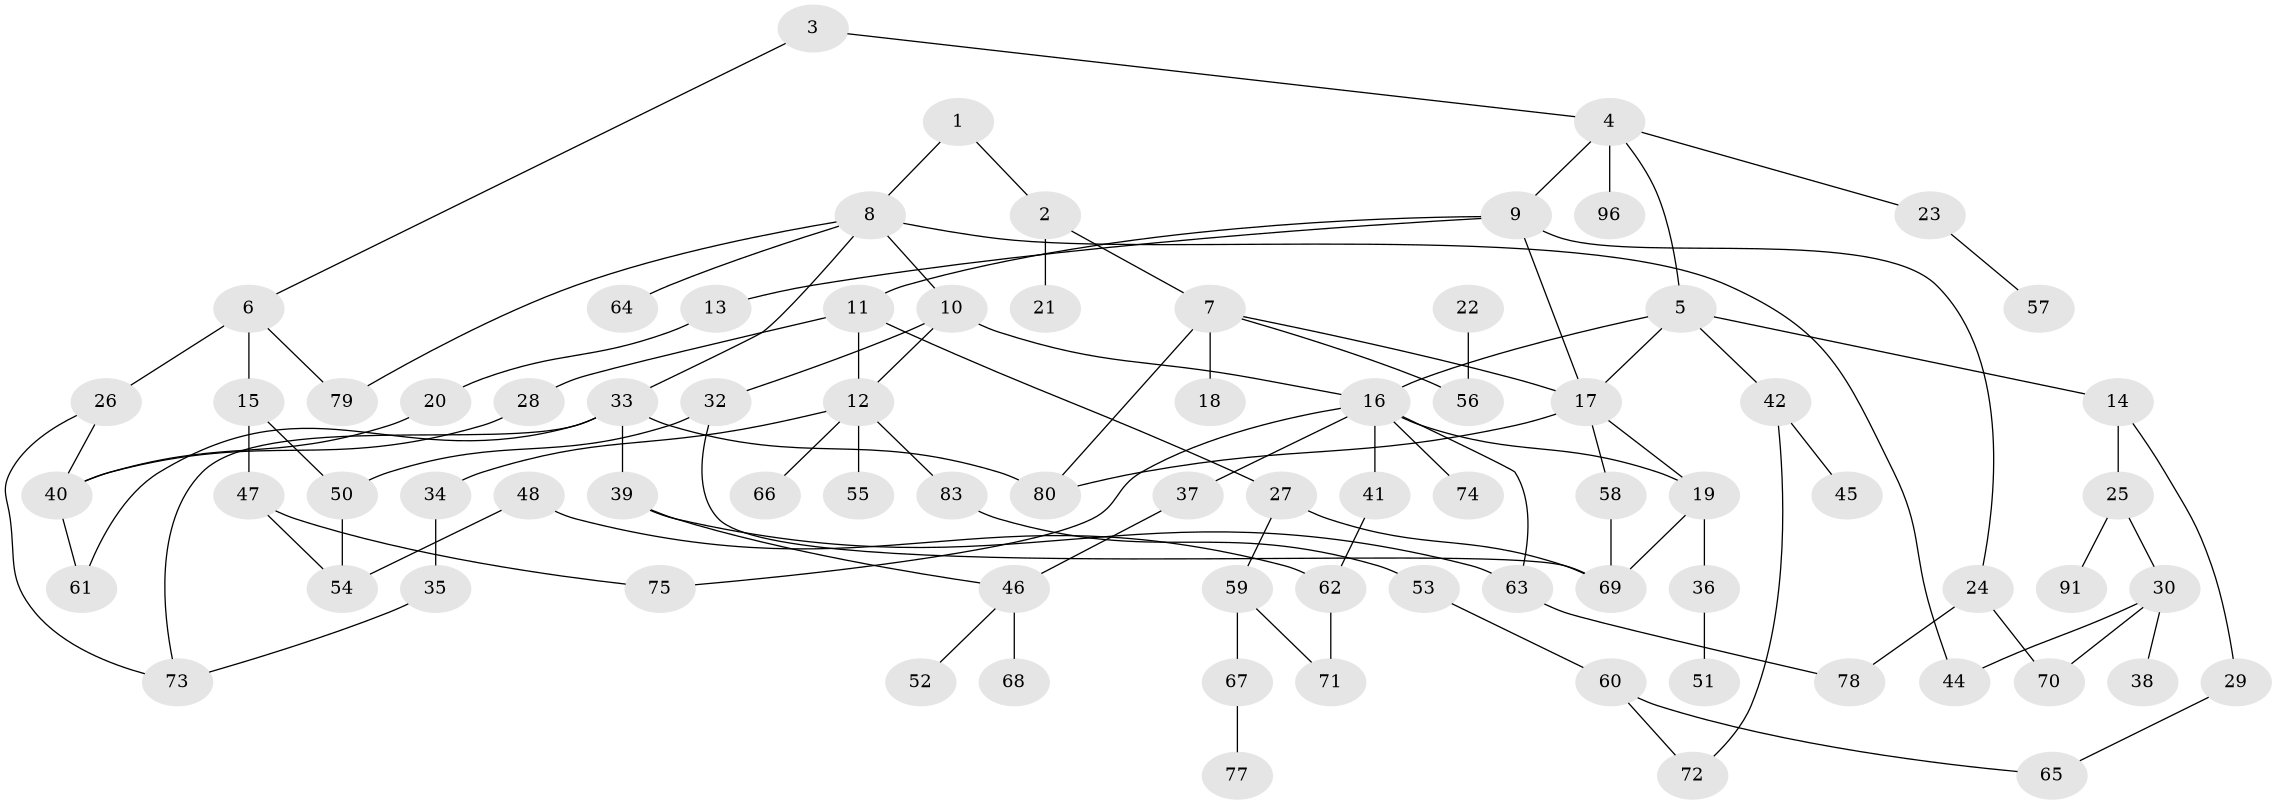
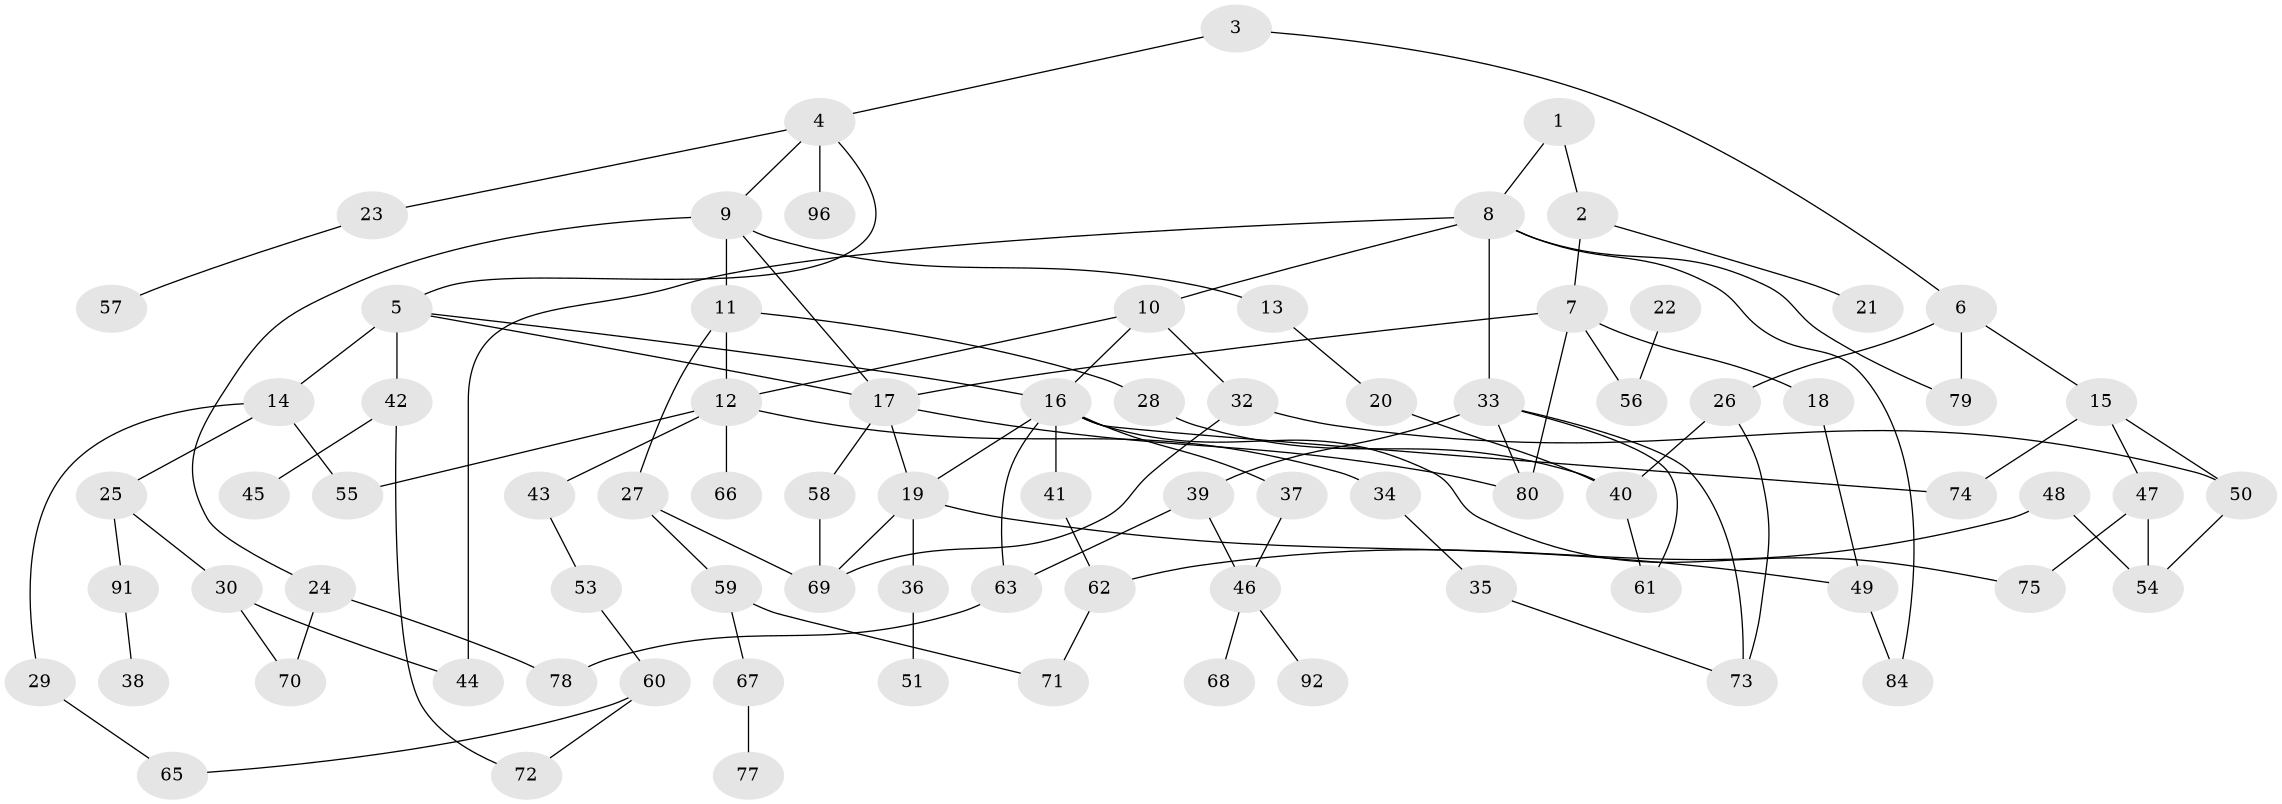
node "64": label "64" -> "84"
edge "14" -- "55": added
edge "15" -- "74": added
node "83": label "83" -> "43"
node "49": added
edge "30" -- "38": now "91" -- "38"
node "52": label "52" -> "92"
